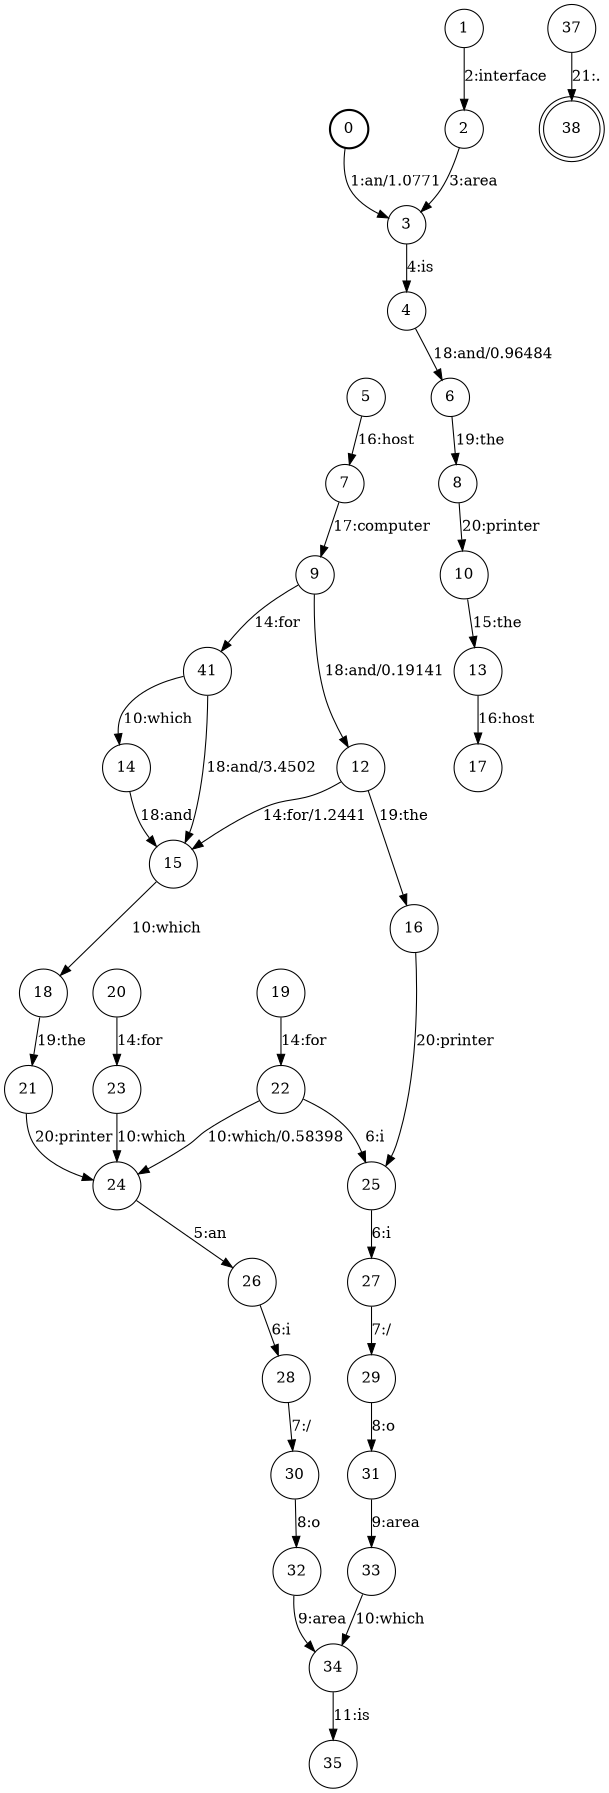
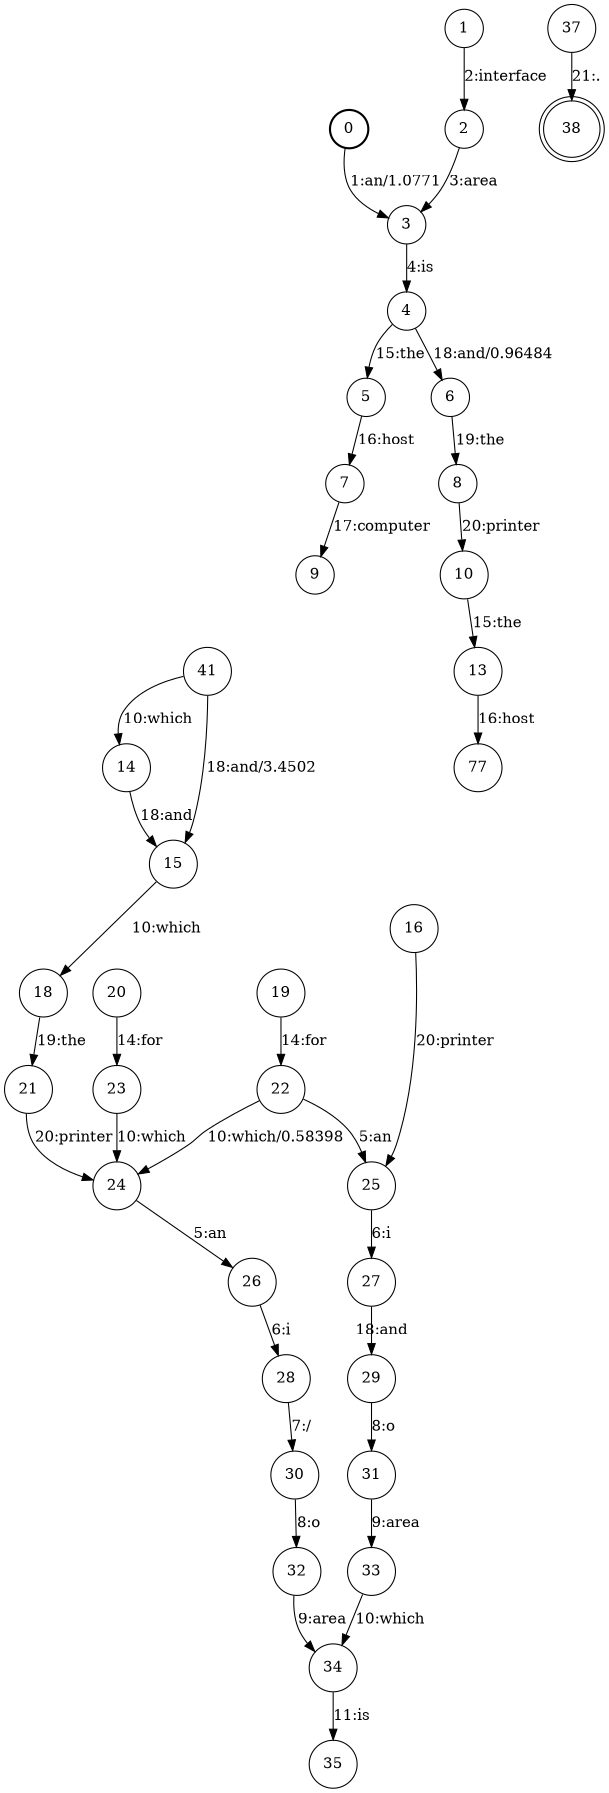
edge "4" -> "5": added, label "15:the"
edge "9" -> "41": removed, label "14:for"
node "12": removed
node "17": label "17" -> "77"
edge "22" -> "25": label "6:i" -> "5:an"
edge "27" -> "29": label "7:/" -> "18:and"
